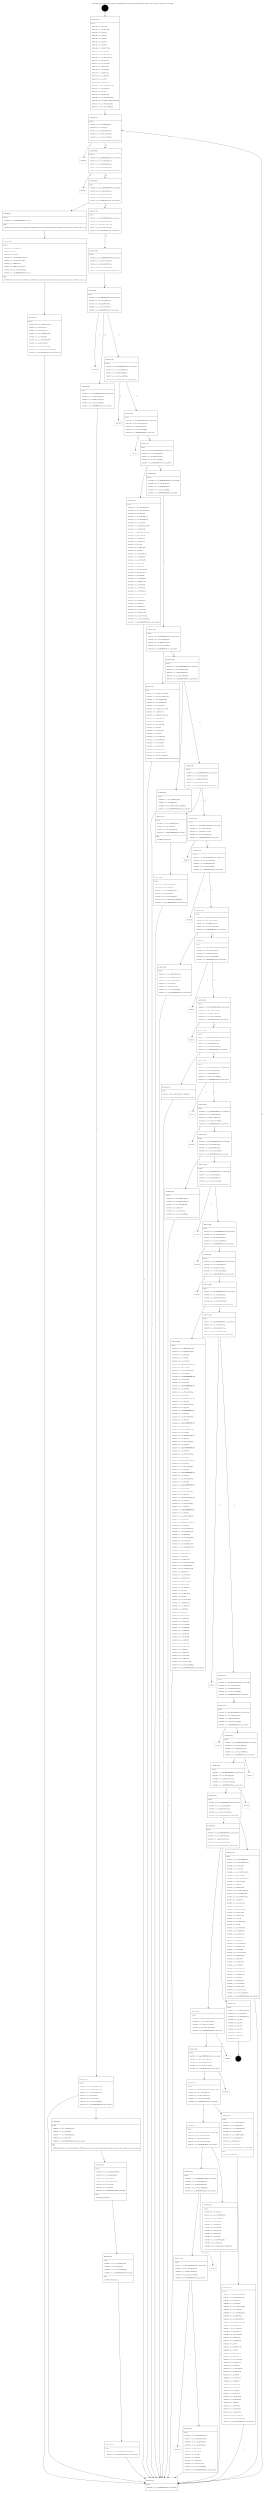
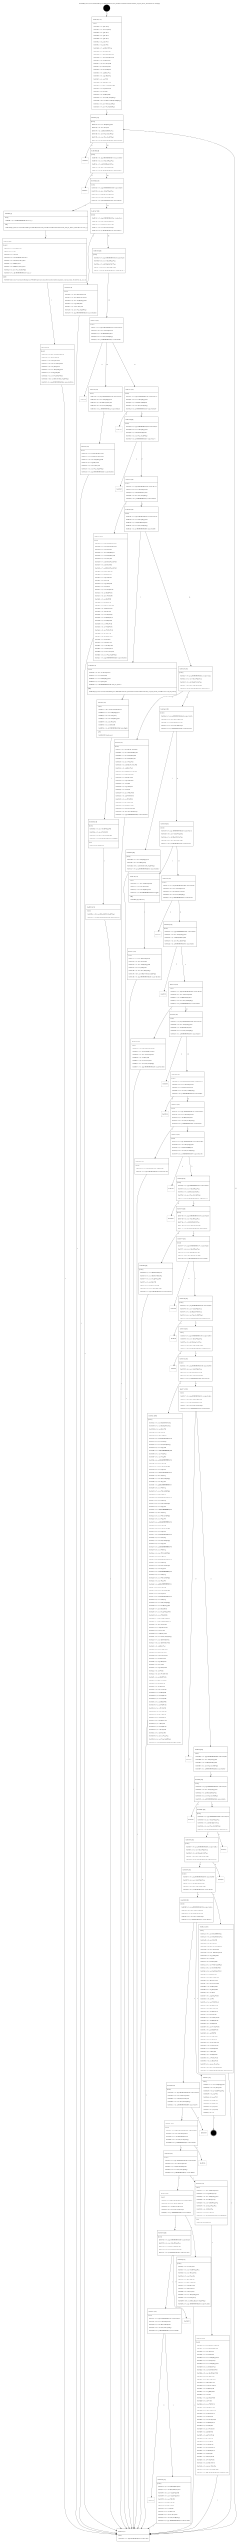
node "0x401cde [30]": added
edge "0x401ca2 [30]" -> "0x40200f [22]": now "0x40160b [28]" -> "0x40200f [22]"
